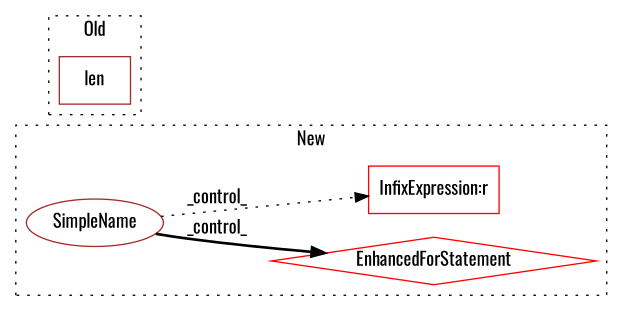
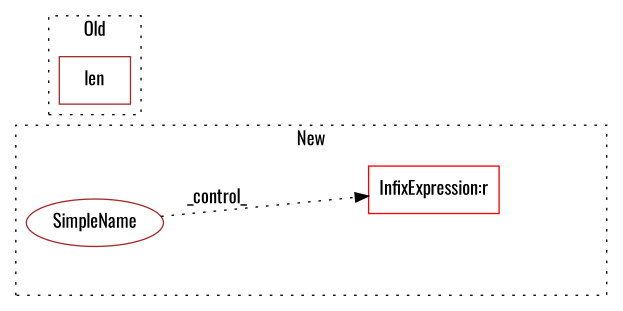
node "EnhancedForStatement": removed
